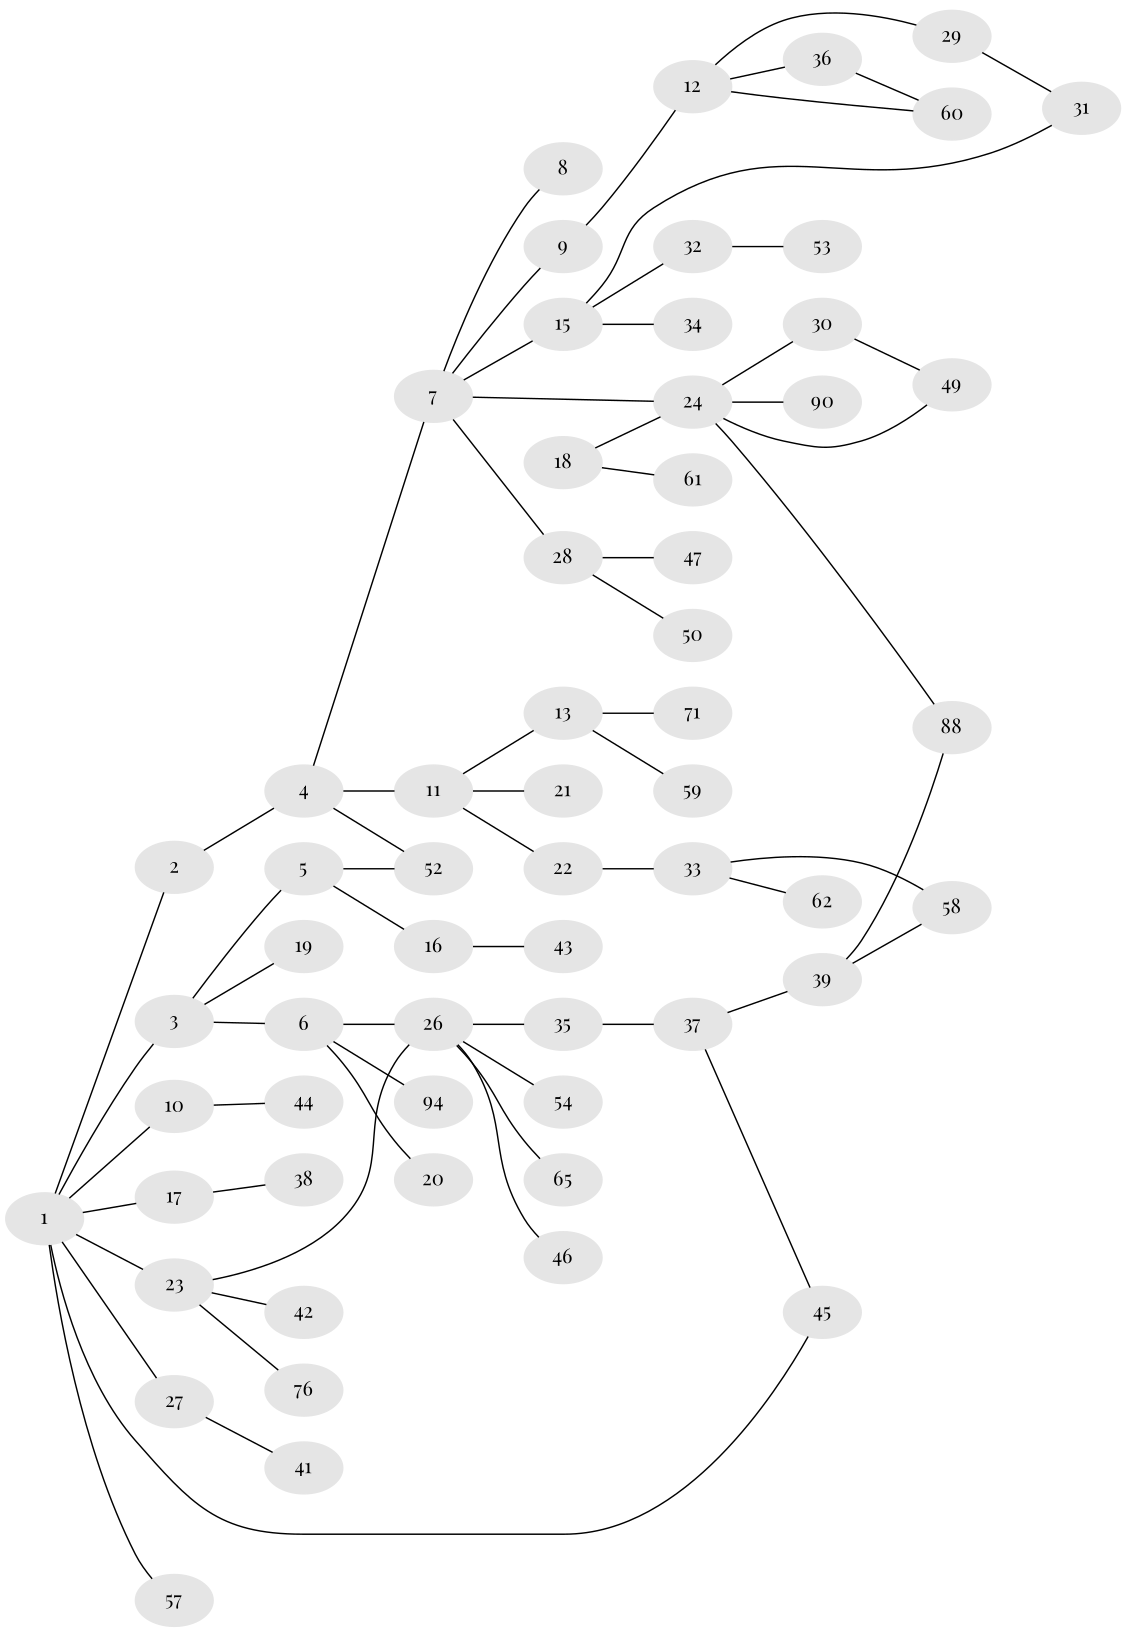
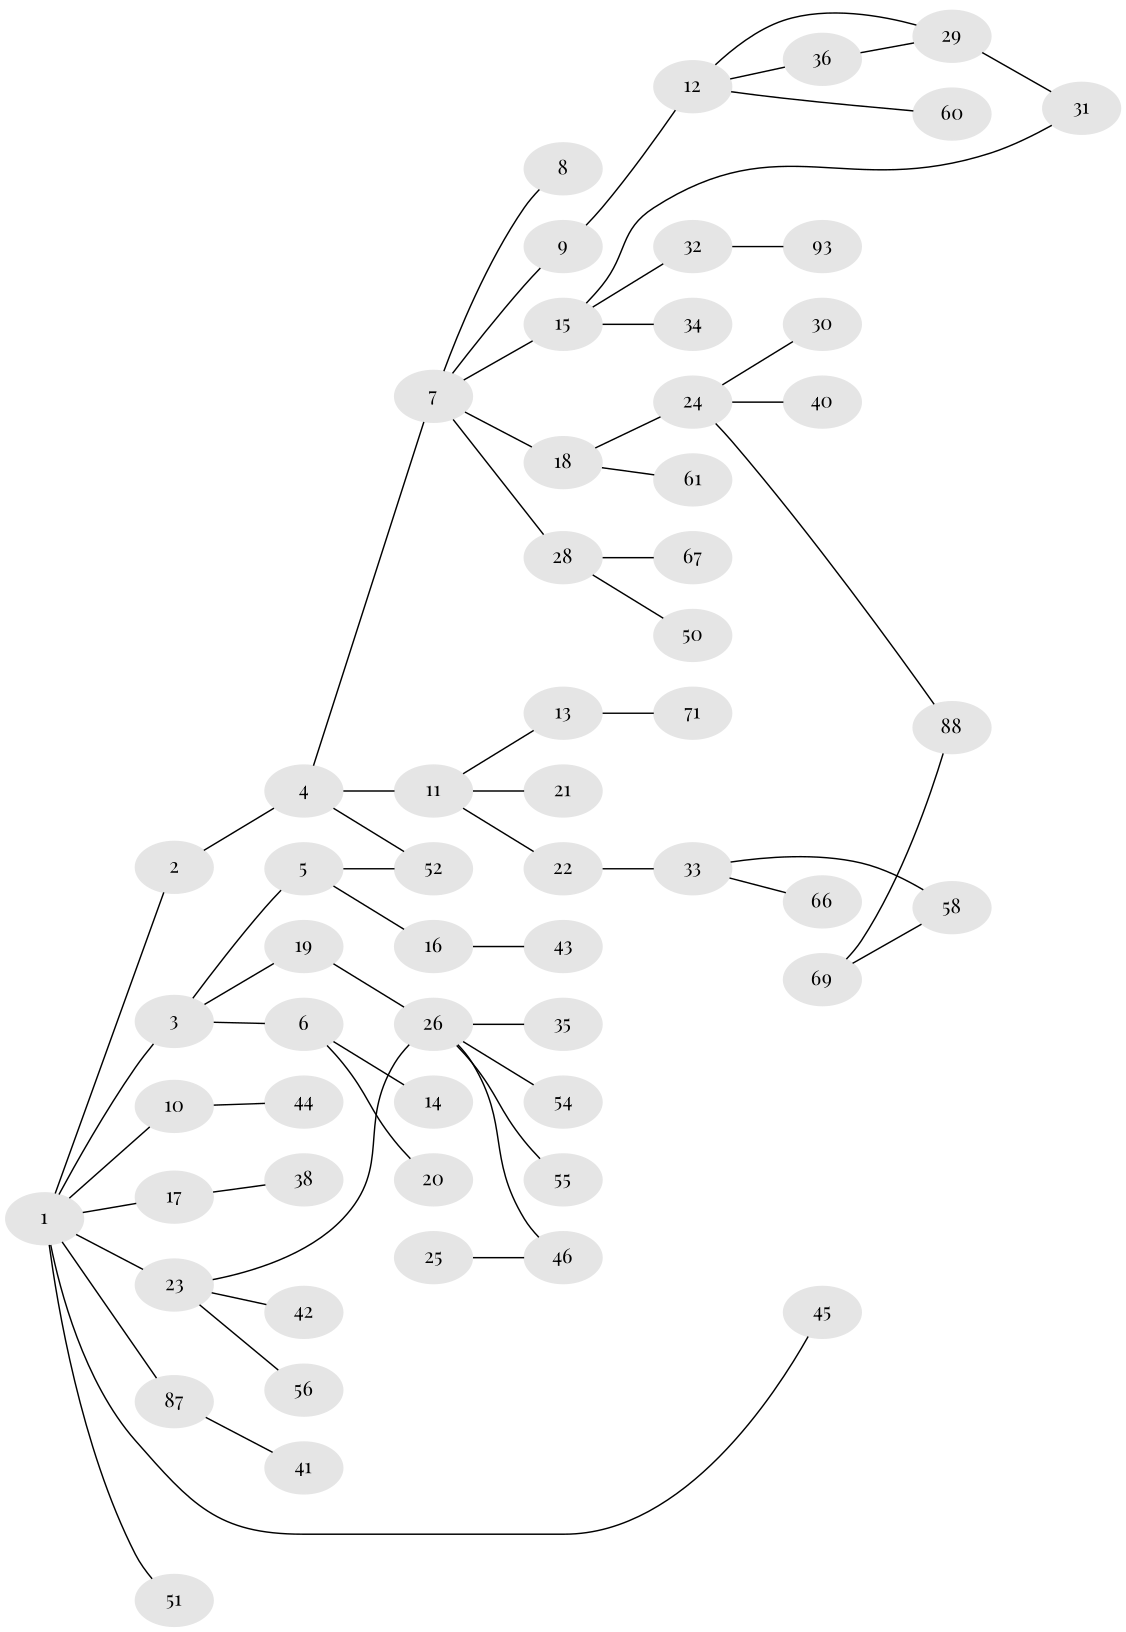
edge "36" -- "60": now "36" -- "29"
node "53": label "53" -> "93"
node "49": removed
edge "7" -- "24": now "7" -- "18"
node "90": label "90" -> "40"
node "47": label "47" -> "67"
node "59": removed
node "62": label "62" -> "66"
node "39": label "39" -> "69"
edge "6" -- "26": now "19" -- "26"
node "37": removed
node "94": label "94" -> "14"
node "65": label "65" -> "55"
node "25": added
node "76": label "76" -> "56"
node "27": label "27" -> "87"
node "57": label "57" -> "51"
